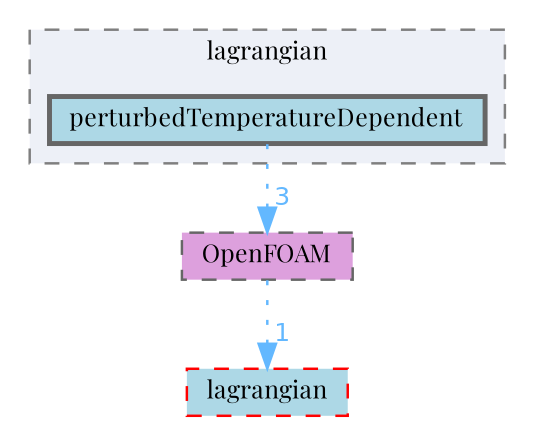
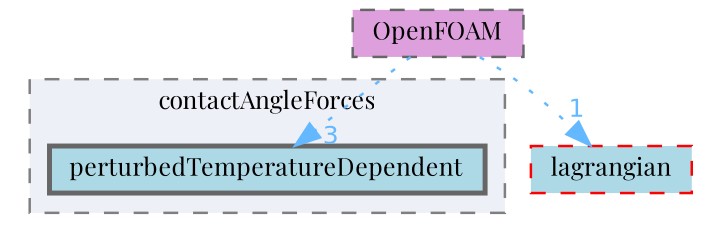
cluster "lagrangian": label "lagrangian" -> "contactAngleForces"
edge "perturbedTemperatureDependent" -> "OpenFOAM": reversed
